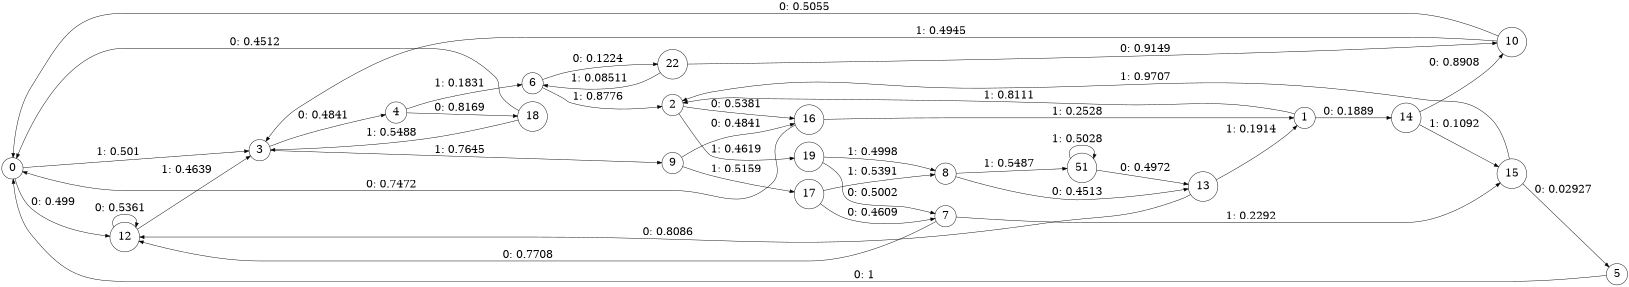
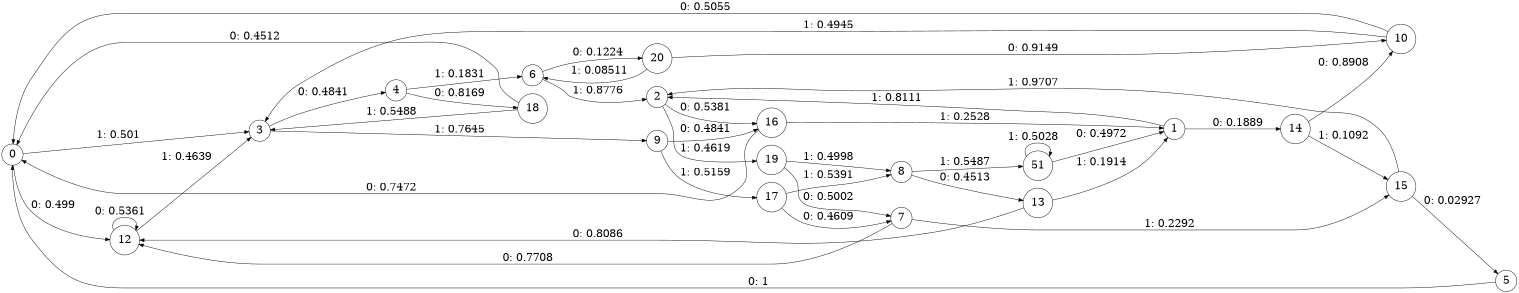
node "22": label "22" -> "20"
edge "51" -> "13": now "51" -> "1"
